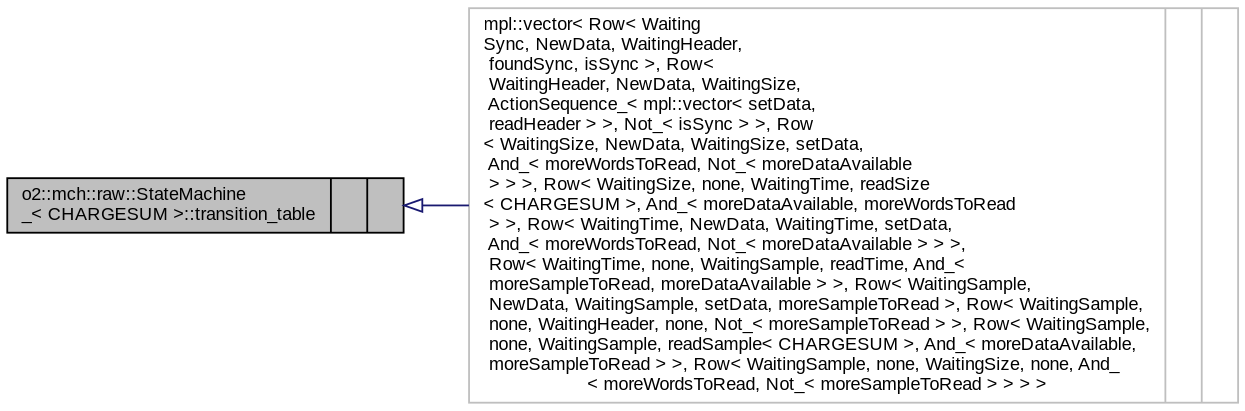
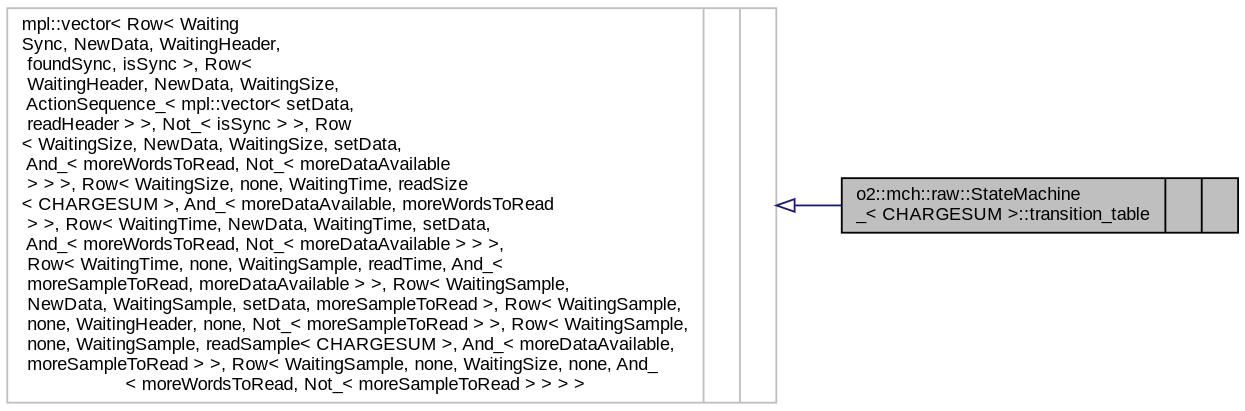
edge "mpl::vector< Row< Waiting" -> "o2::mch::raw::StateMachine": reversed
